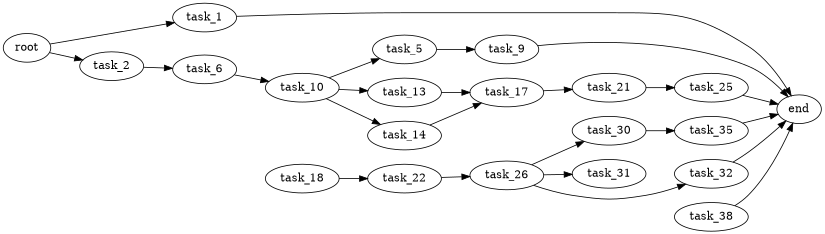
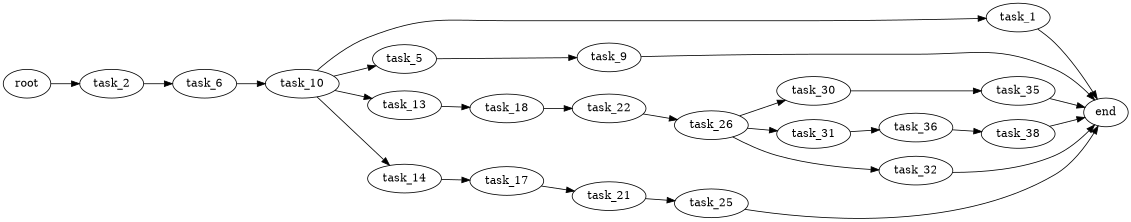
edge "root" -> "task_1": now "task_10" -> "task_1"
edge "task_13" -> "task_17": now "task_13" -> "task_18"
node "task_36": added
